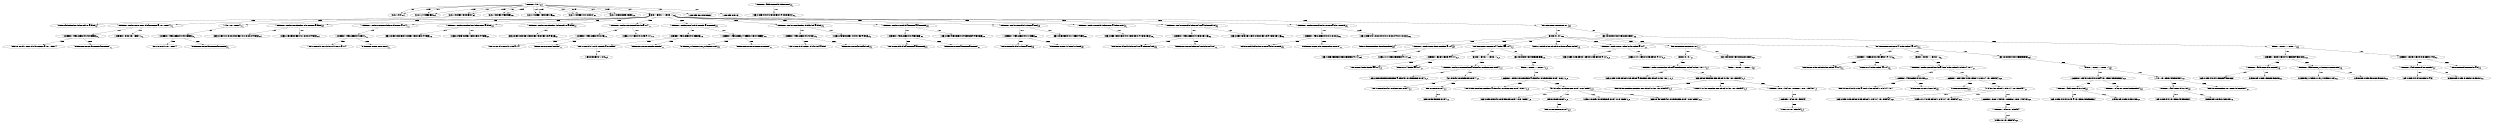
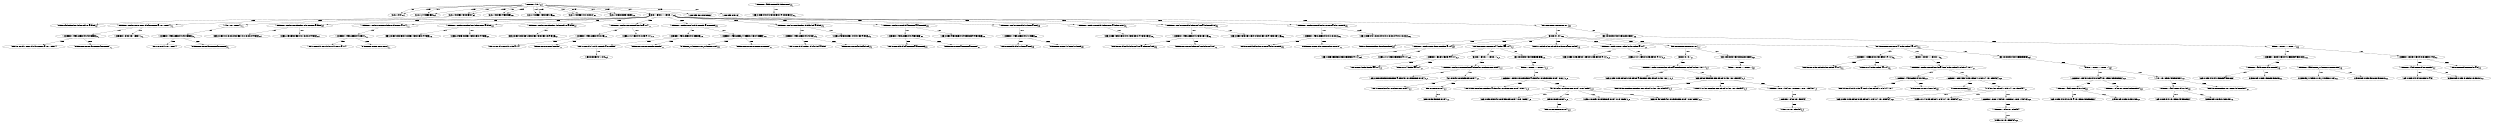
edge "(METHOD,<init>)" -> "(MODIFIER,CONSTRUCTOR)": label "AST: " -> "DDG: "
node "(IDENTIFIER,test,this.junitTest = test)": removed
edge "(<operator>.assignment,this.retCode = ERRORS)" -> "(<operator>.fieldAccess,JUnitTestRunner.ERRORS)": removed, label "AST:"
